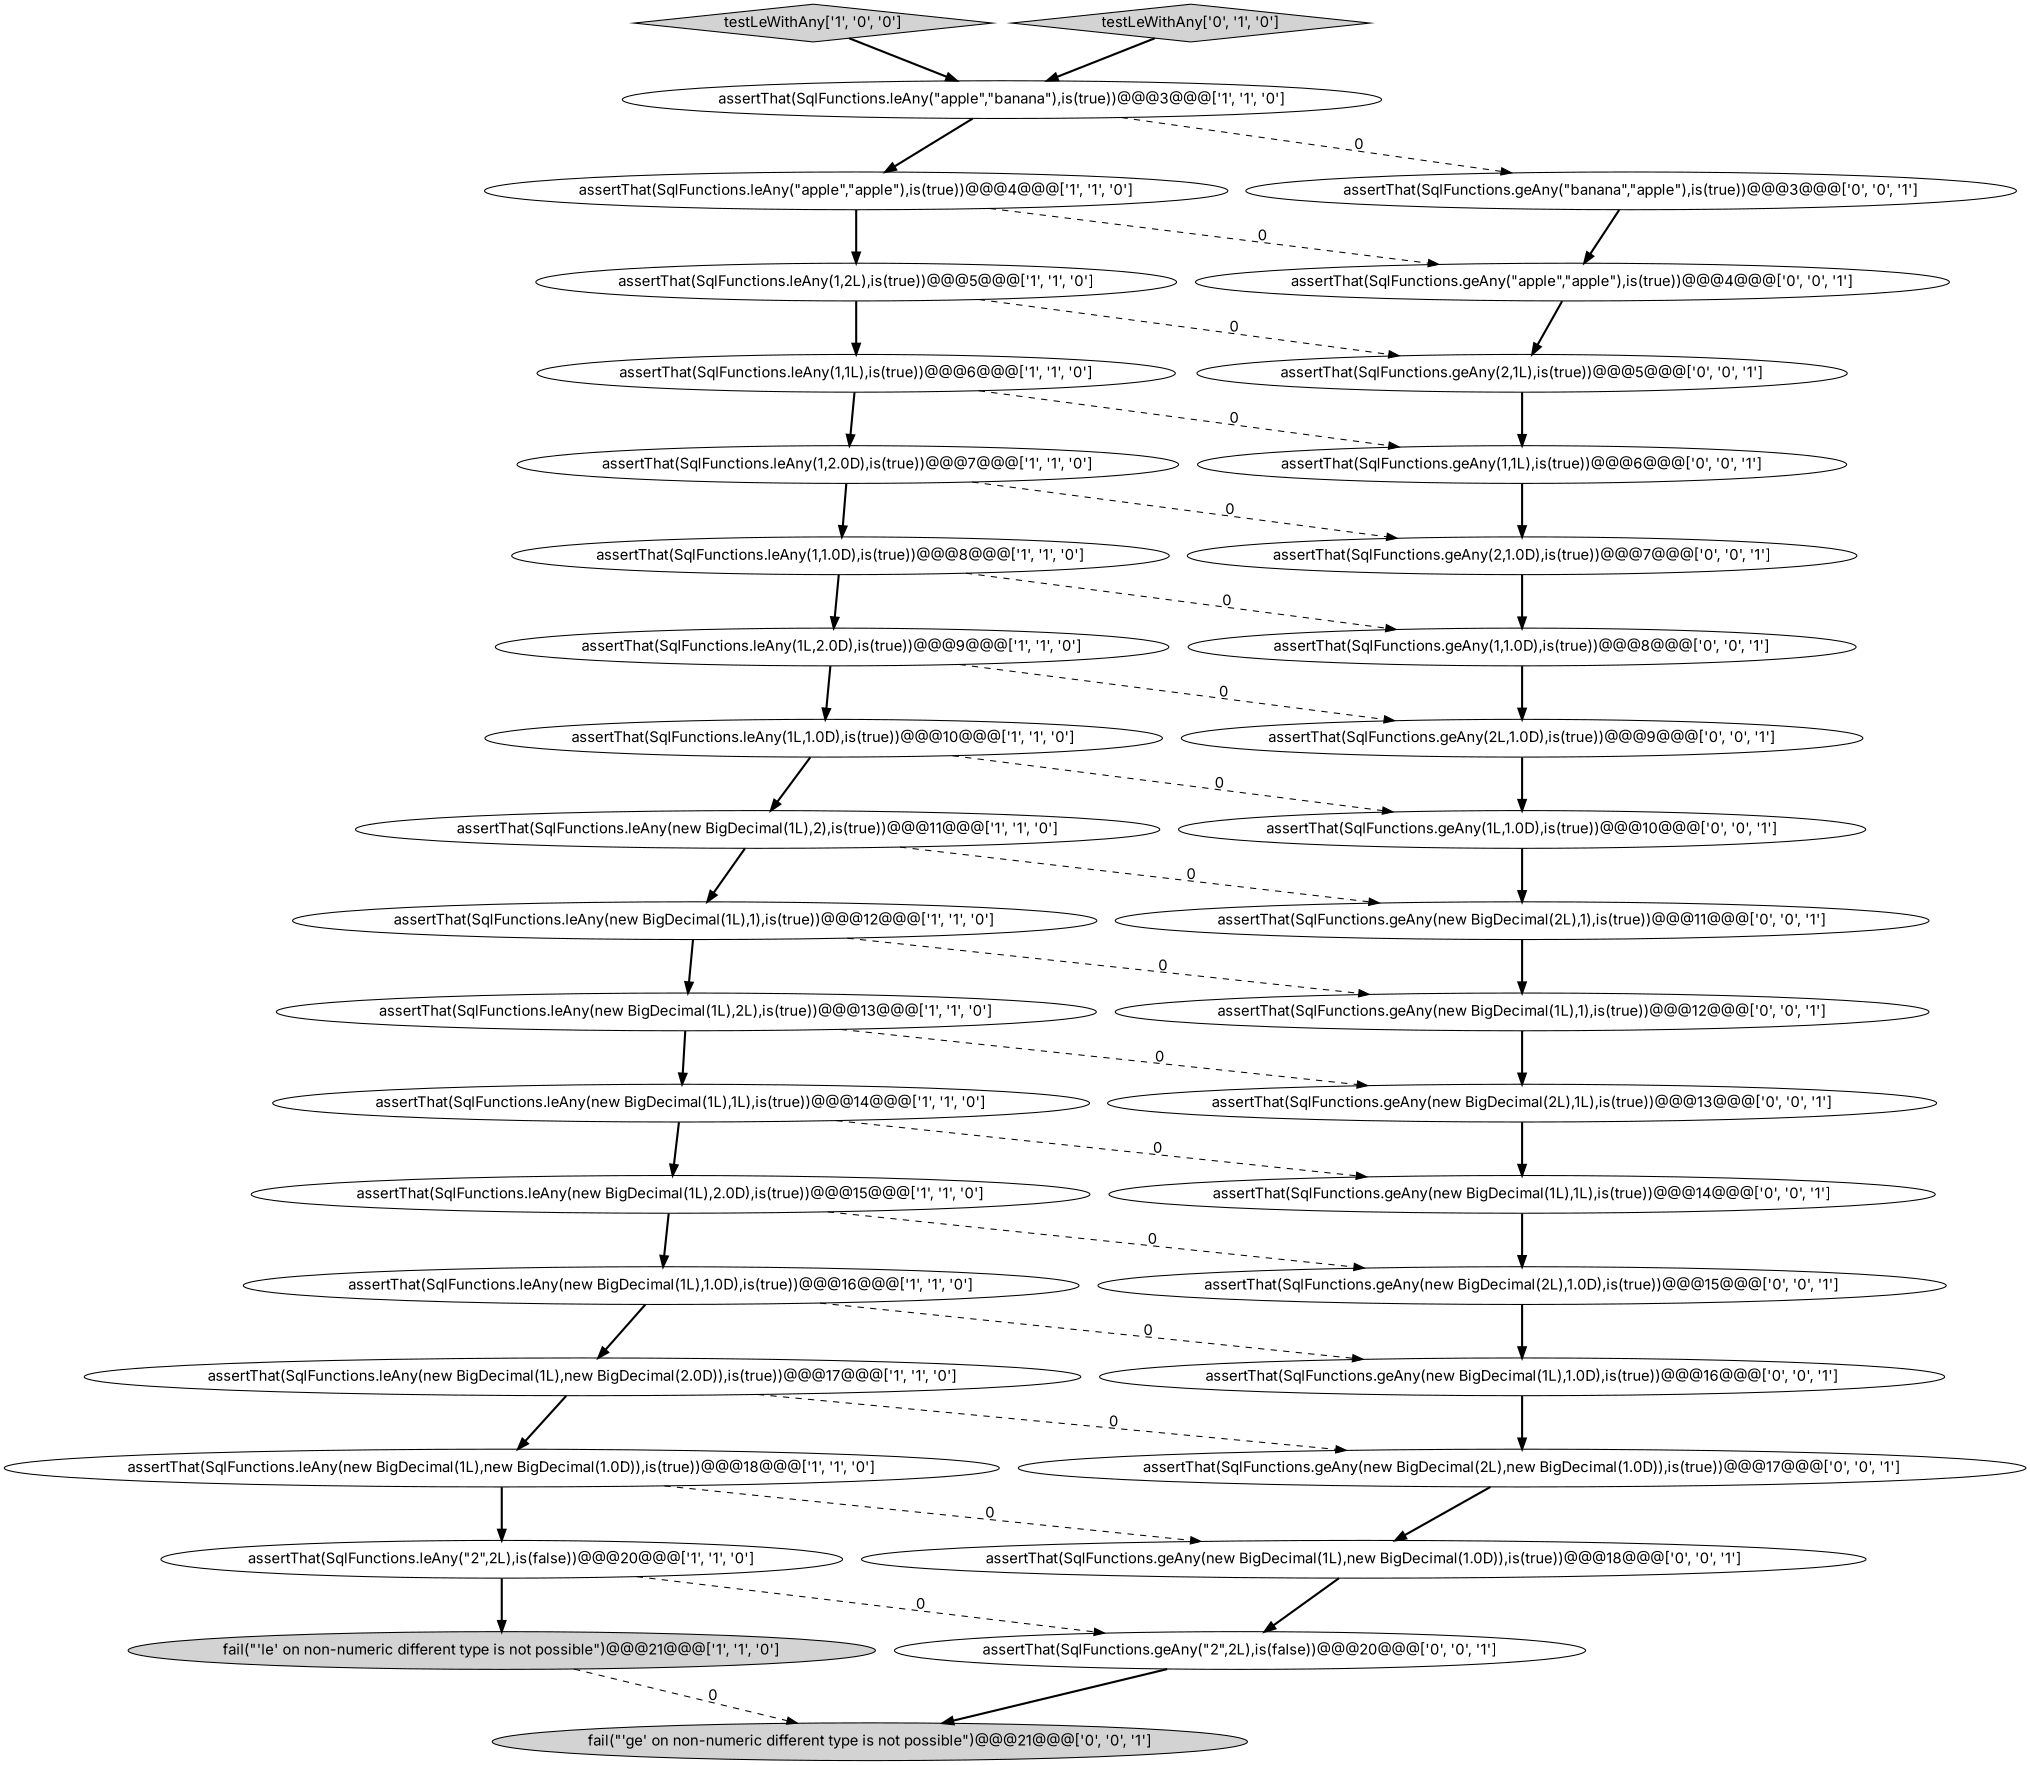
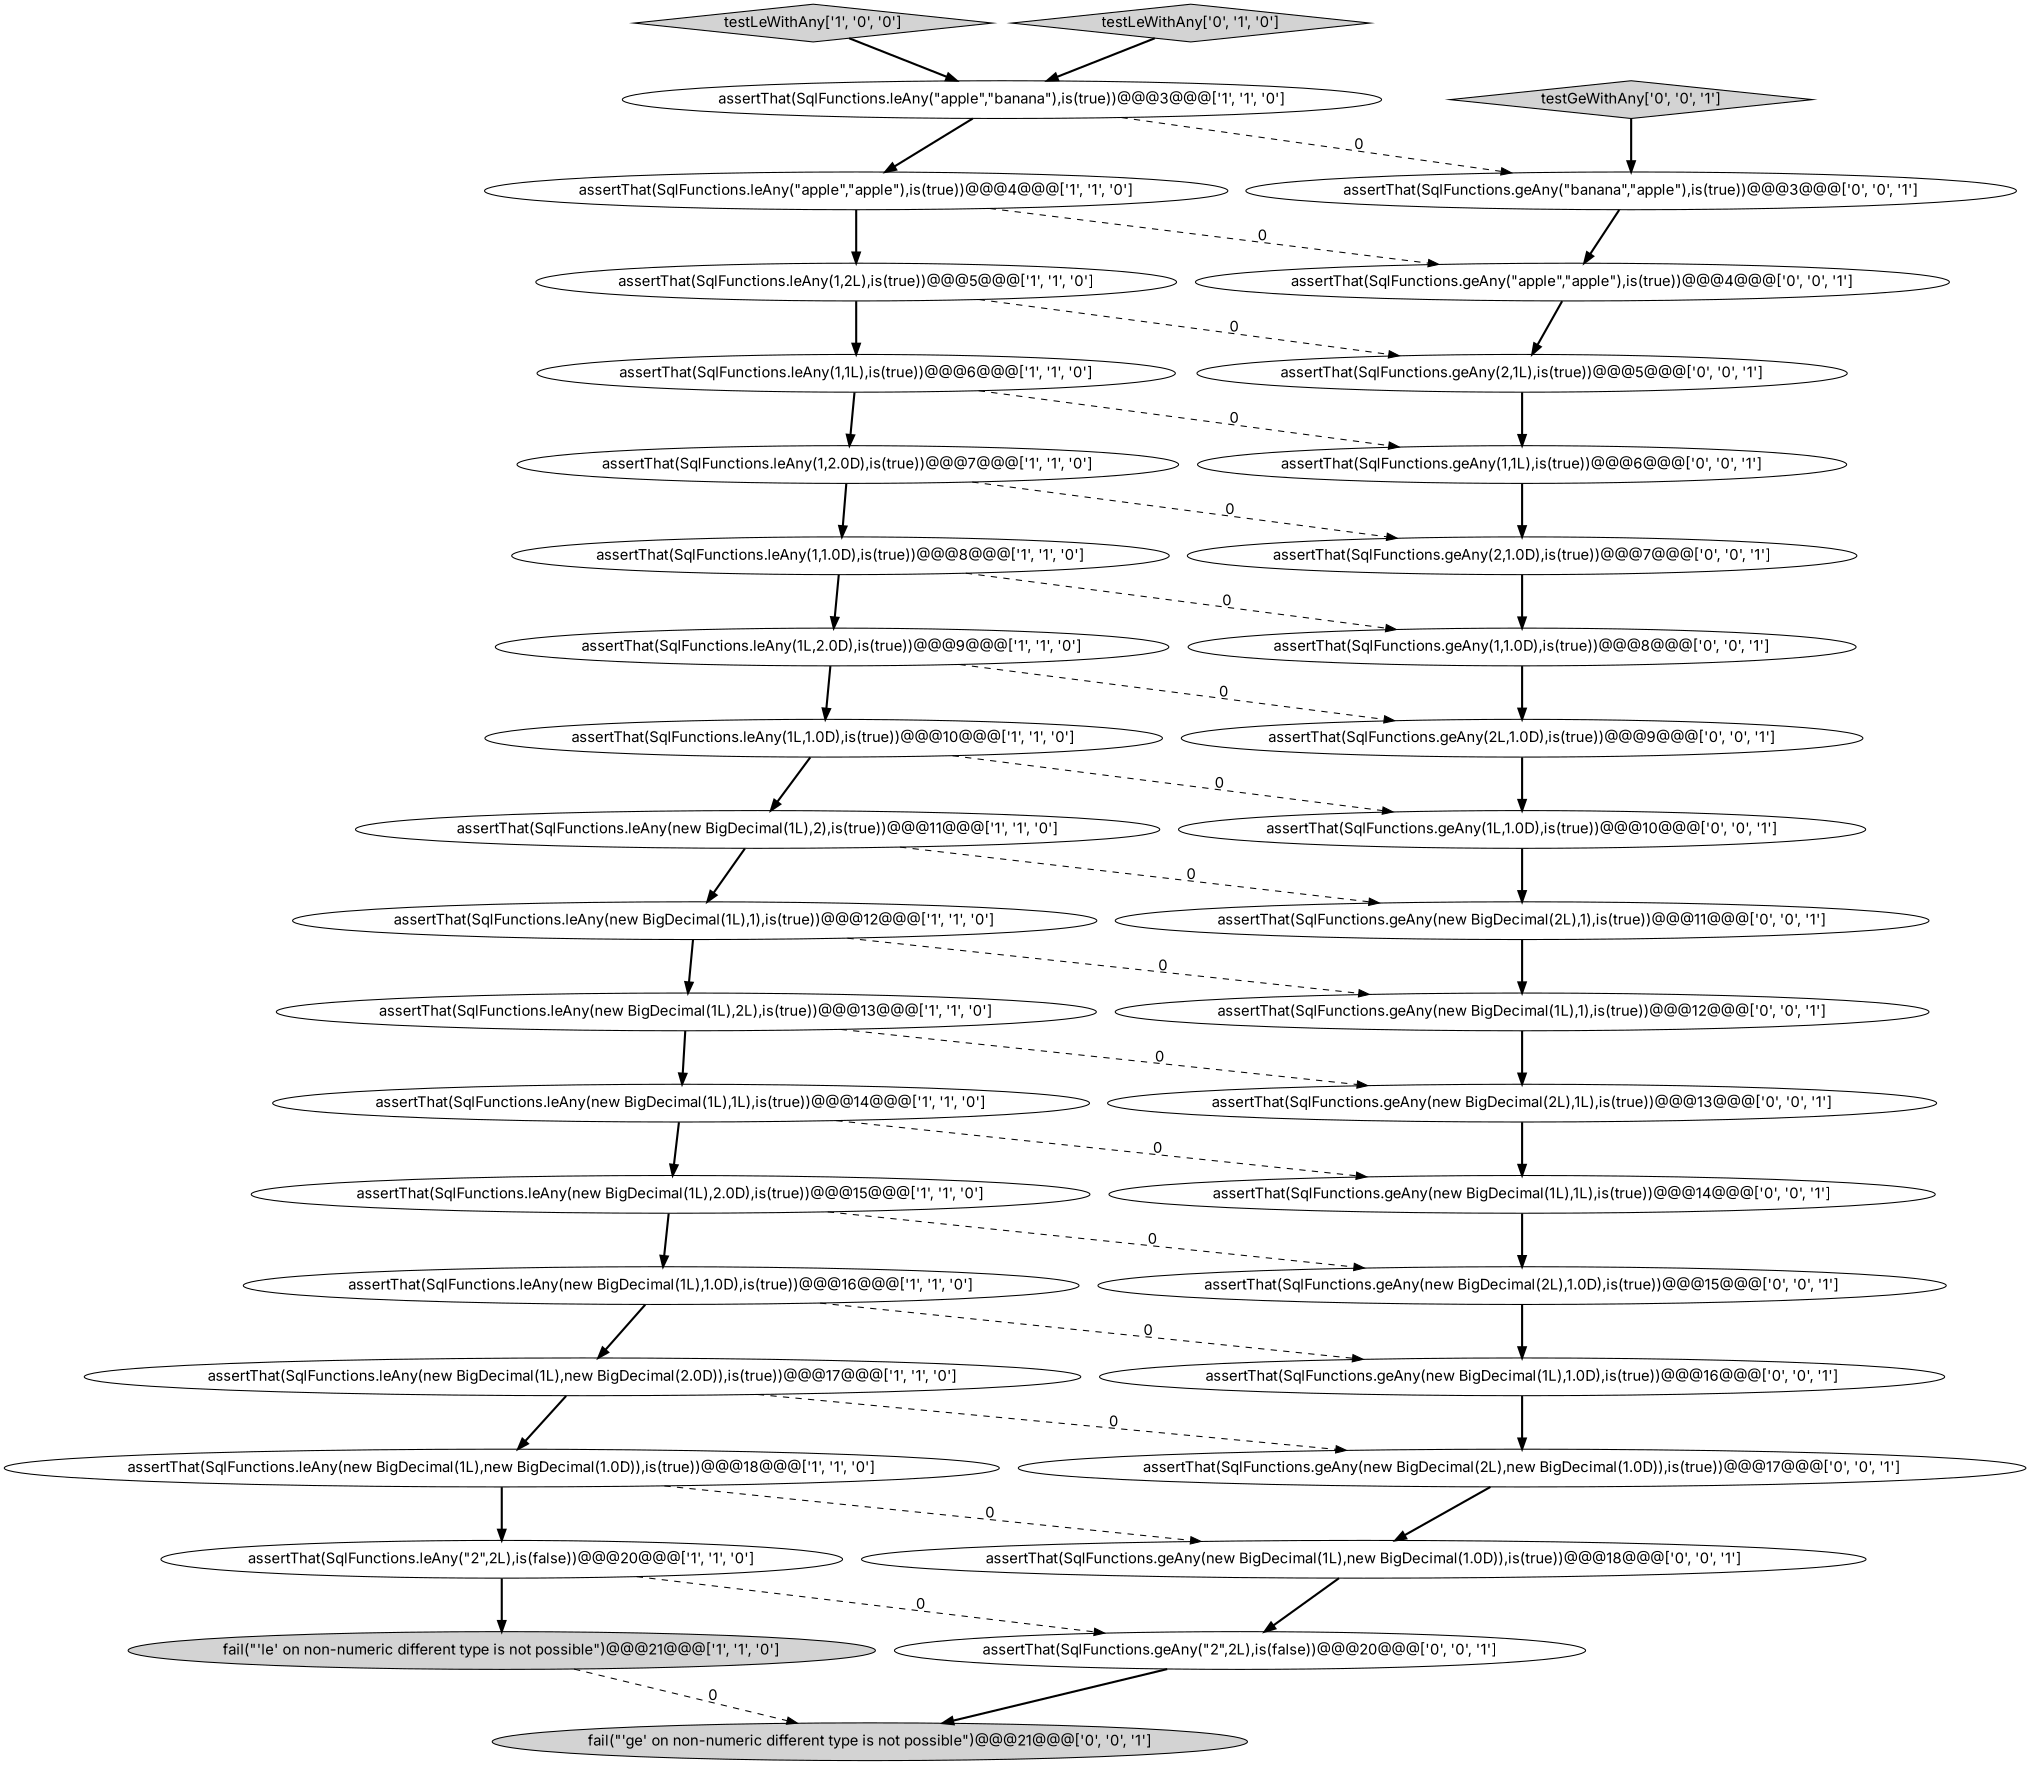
node "testGeWithAny['0', '0', '1']": added
